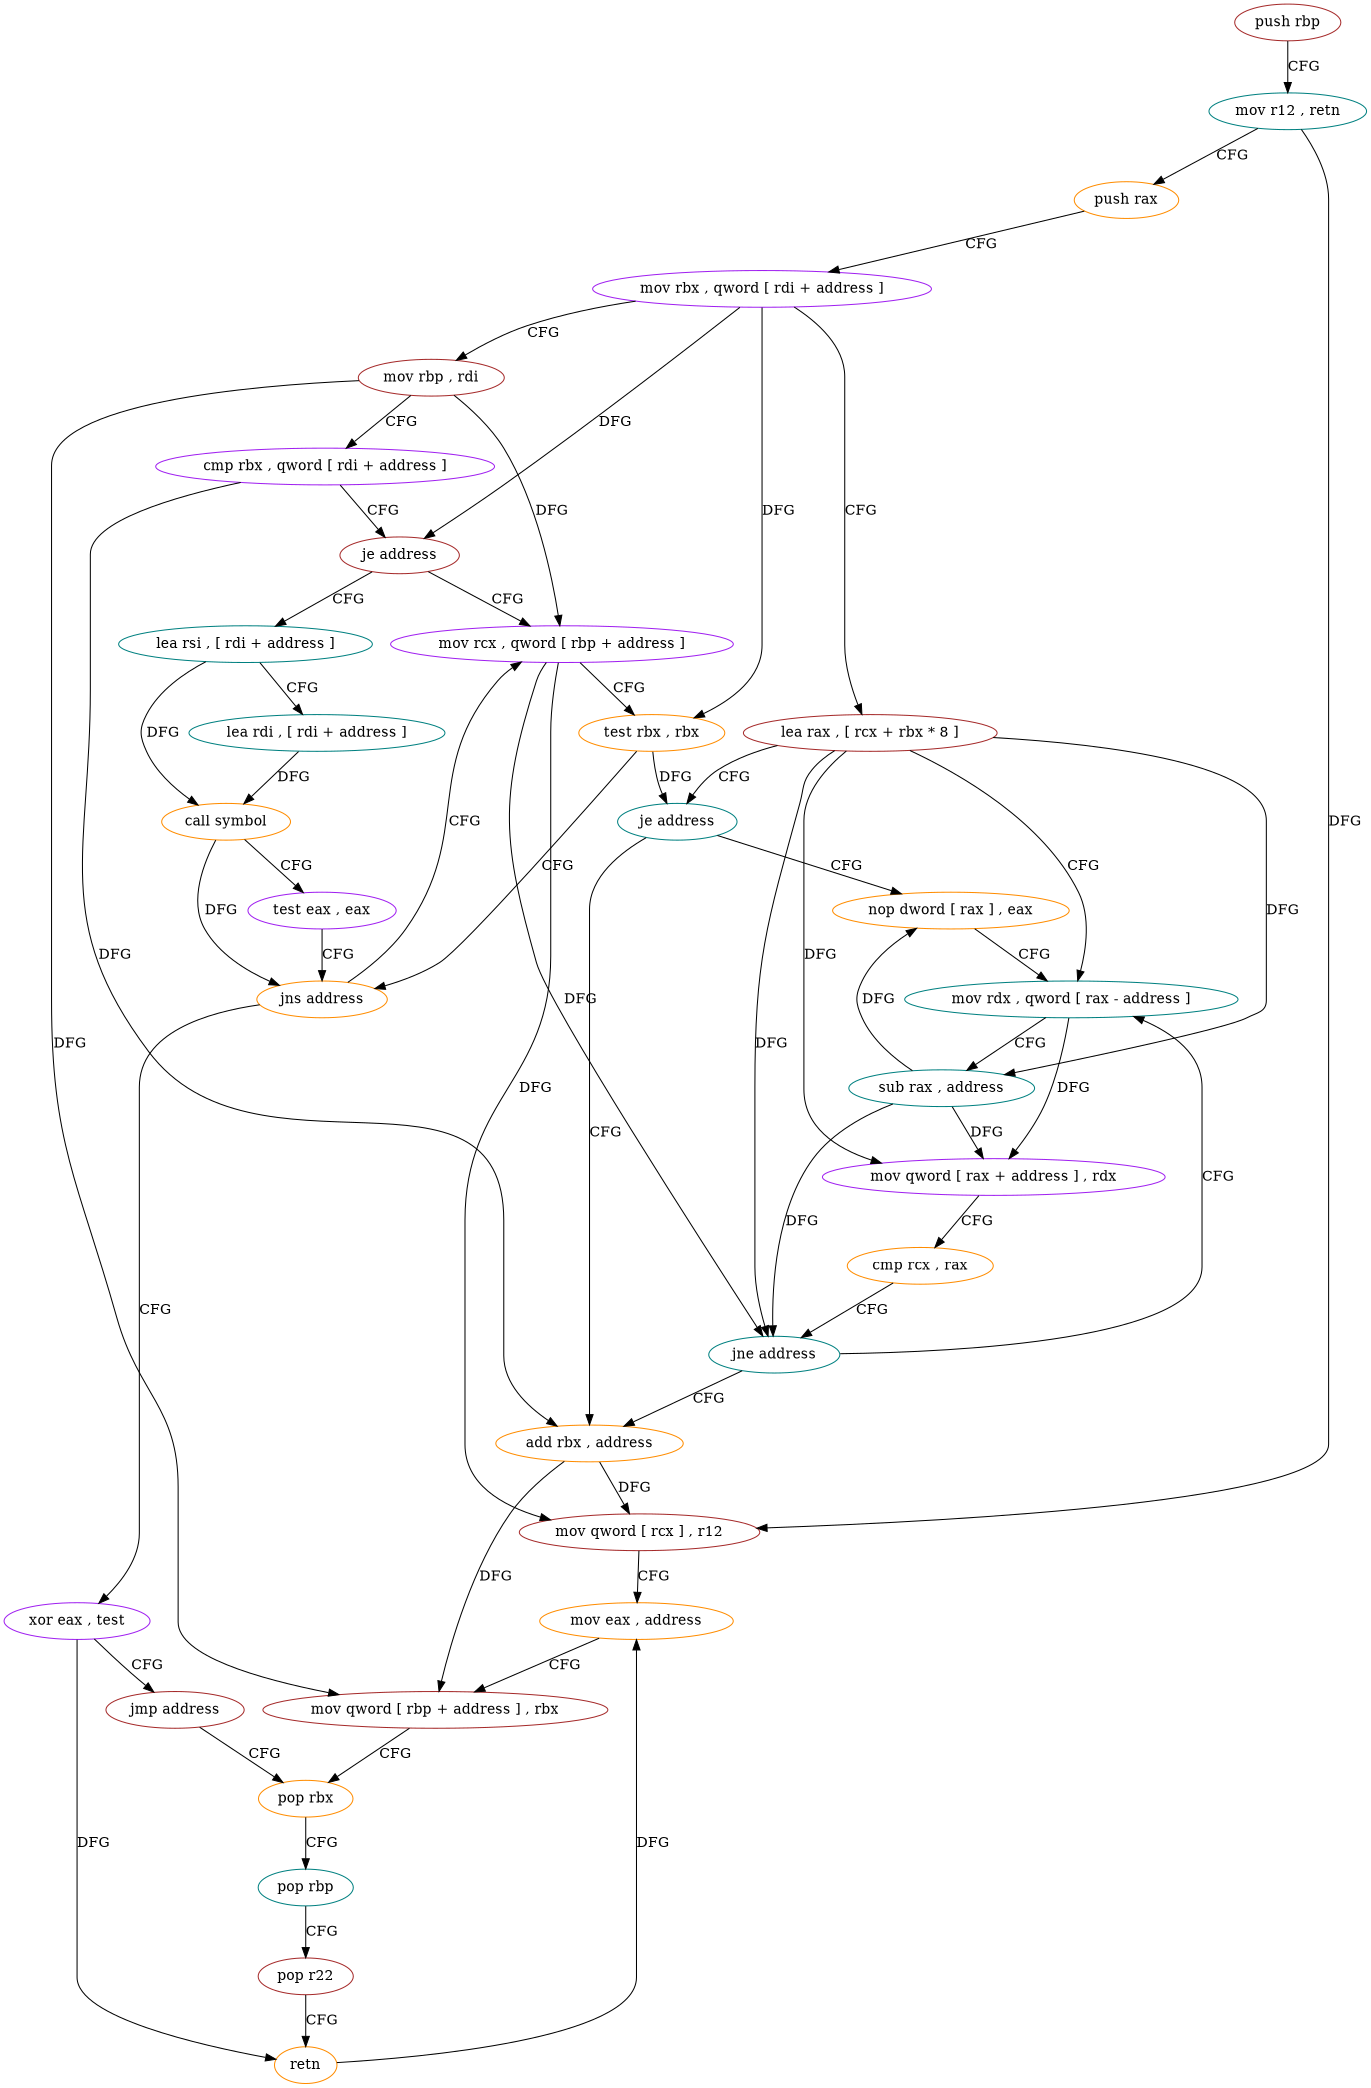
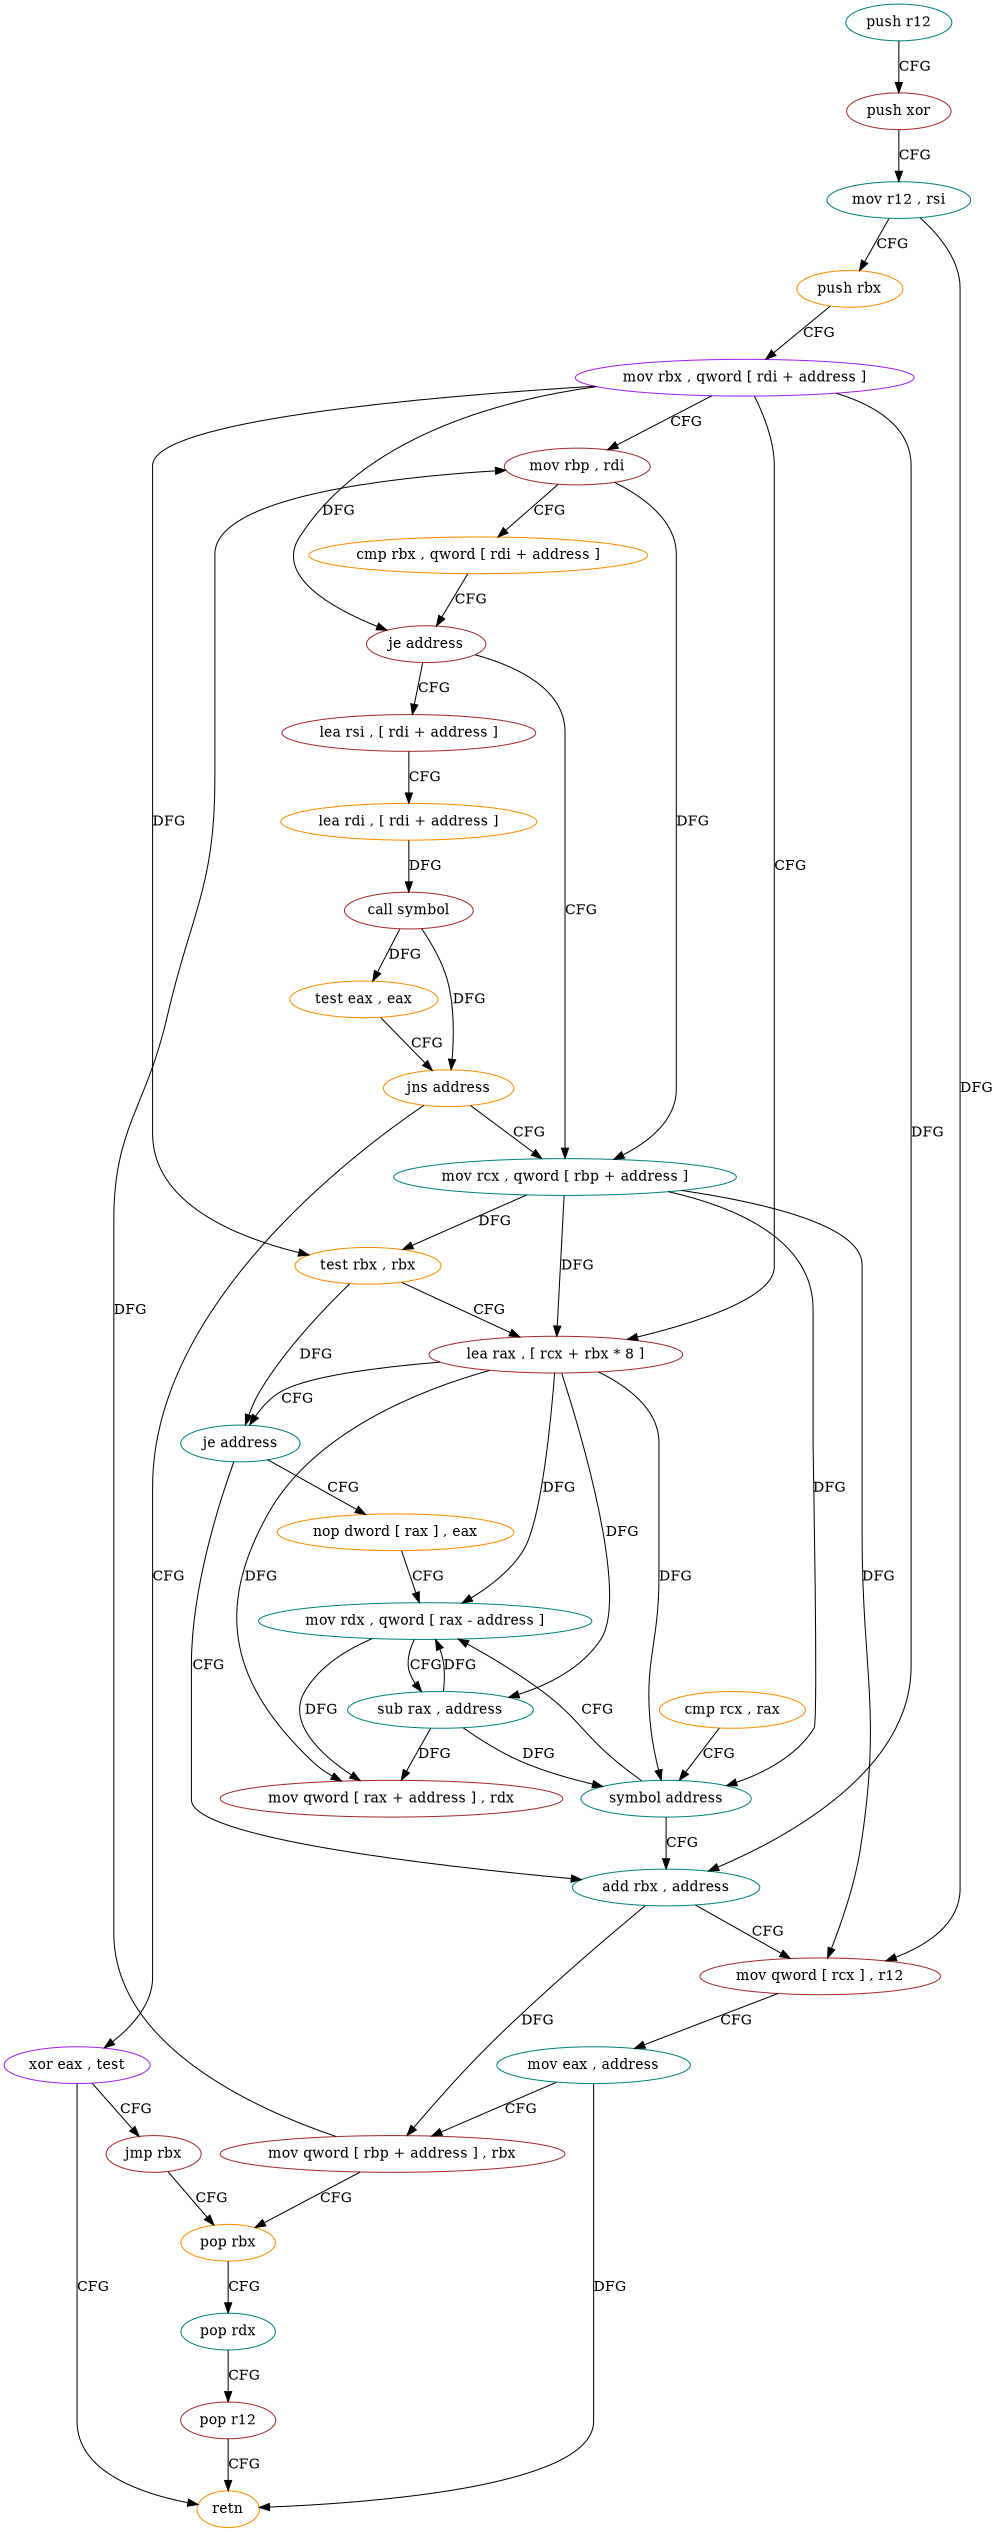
node "push r12": added
node "push rbp": label "push rbp" -> "push xor"
node "mov r12 , retn": label "mov r12 , retn" -> "mov r12 , rsi"
node "push rax": label "push rax" -> "push rbx"
node "cmp rbx , qword [ rdi + address ]": color purple -> darkorange
node "lea rsi , [ rdi + address ]": color teal -> brown
node "mov rcx , qword [ rbp + address ]": color purple -> teal
edge "mov rcx , qword [ rbp + address ]" -> "test rbx , rbx": label "CFG" -> "DFG"
edge "lea rsi , [ rdi + address ]" -> "call symbol": removed, label "DFG"
node "lea rdi , [ rdi + address ]": color teal -> darkorange
node "call symbol": color darkorange -> brown
edge "call symbol" -> "test eax , eax": label "CFG" -> "DFG"
edge "lea rax , [ rcx + rbx * 8 ]" -> "mov rdx , qword [ rax - address ]": label "CFG" -> "DFG"
edge "test rbx , rbx" -> "jns address": now "test rbx , rbx" -> "lea rax , [ rcx + rbx * 8 ]"
node "test eax , eax": color purple -> darkorange
edge "mov rbp , rdi" -> "mov qword [ rbp + address ] , rbx": reversed
edge "sub rax , address" -> "nop dword [ rax ] , eax": now "sub rax , address" -> "mov rdx , qword [ rax - address ]"
edge "cmp rbx , qword [ rdi + address ]" -> "add rbx , address": now "mov rbx , qword [ rdi + address ]" -> "add rbx , address"
node "mov qword [ rax + address ] , rdx": color purple -> brown
edge "mov qword [ rax + address ] , rdx" -> "cmp rcx , rax": removed, label "CFG"
edge "mov rcx , qword [ rbp + address ]" -> "lea rax , [ rcx + rbx * 8 ]": added, label "DFG"
node "jne address": label "jne address" -> "symbol address"
node "add rbx , address": color darkorange -> teal
edge "add rbx , address" -> "mov qword [ rcx ] , r12": label "DFG" -> "CFG"
node "mov eax , address": color darkorange -> teal
node "jmp address": label "jmp address" -> "jmp rbx"
edge "xor eax , test" -> "retn": label "DFG" -> "CFG"
node "pop rbp": label "pop rbp" -> "pop rdx"
node "pop r22": label "pop r22" -> "pop r12"
edge "retn" -> "mov eax , address": reversed
